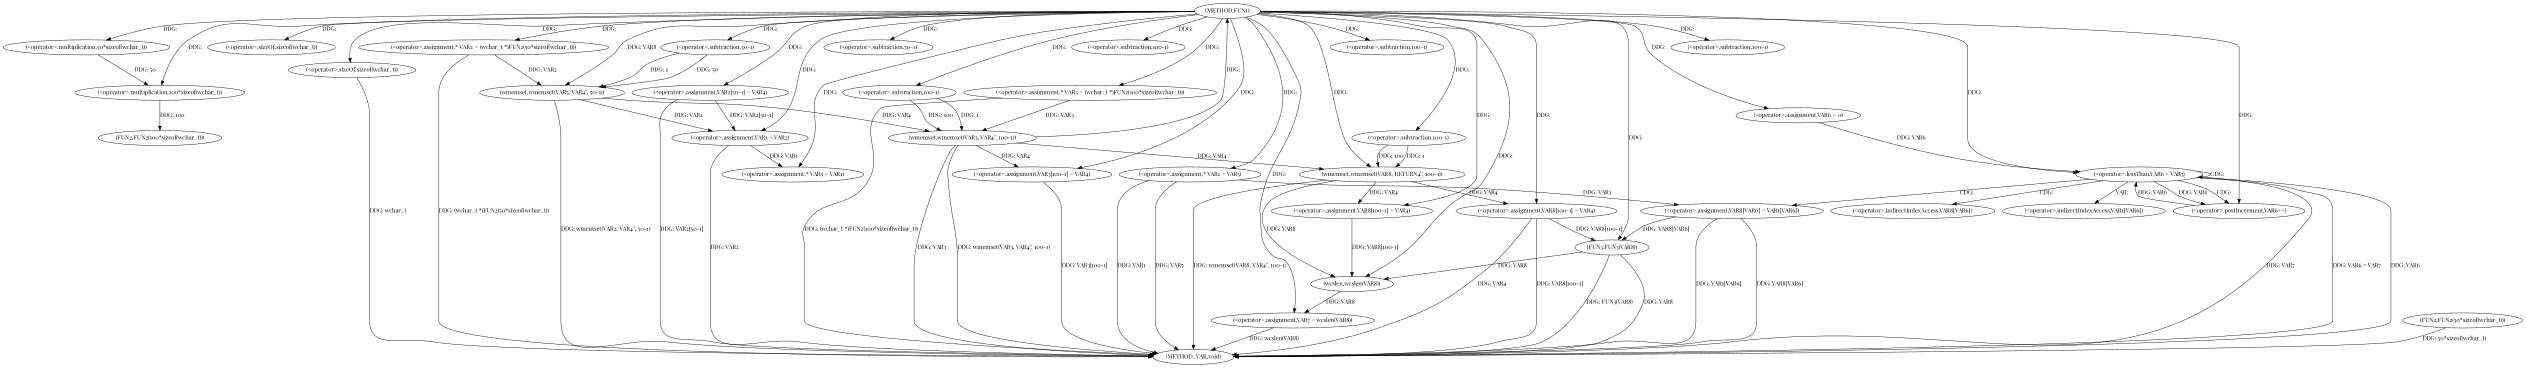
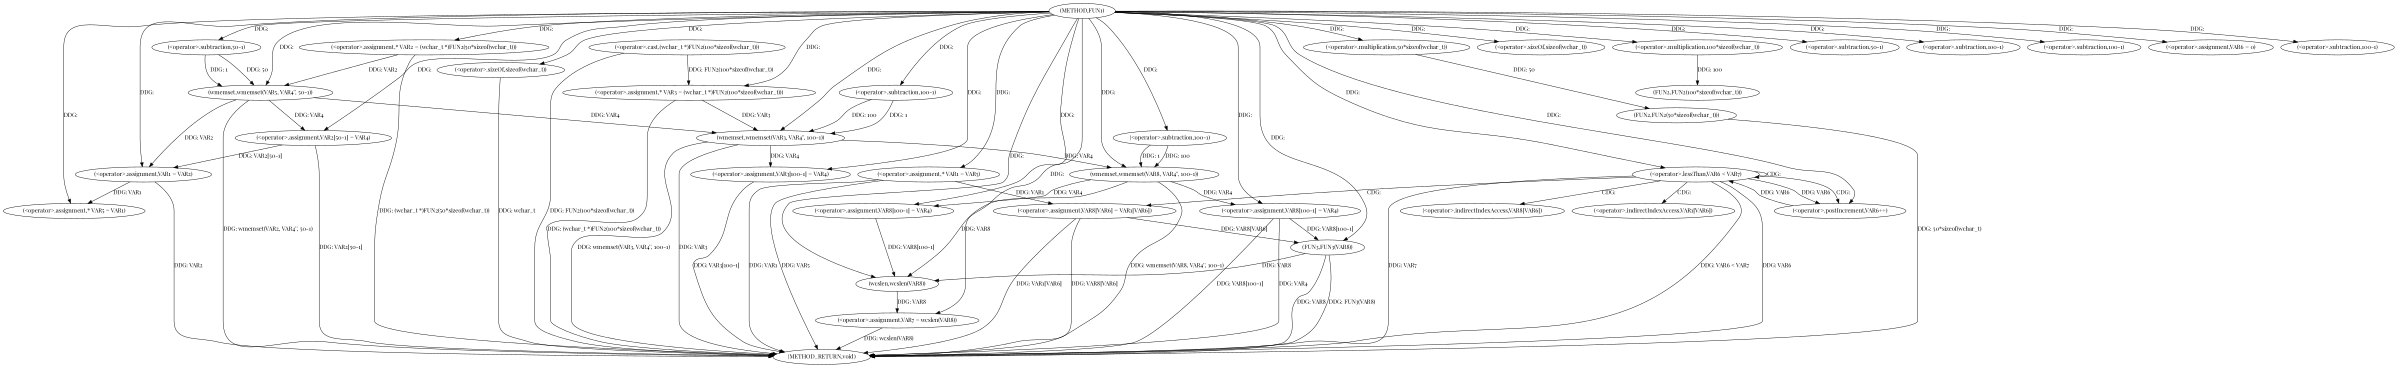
edge "(METHOD,FUN1)" -> "(wmemset,wmemset(VAR5, VAR4'', 50-1))": label "DDG: VAR8" -> "DDG: "
node "(<operator>.cast,(wchar_t *)FUN2(100*sizeof(wchar_t)))": added
edge "(<operator>.multiplication,50*sizeof(wchar_t))" -> "(<operator>.multiplication,100*sizeof(wchar_t))": now "(<operator>.multiplication,50*sizeof(wchar_t))" -> "(FUN2,FUN2(50*sizeof(wchar_t)))"
edge "(wmemset,wmemset(VAR5, VAR4'', 50-1))" -> "(<operator>.assignment,VAR2[50-1] = VAR4)": added, label "DDG: VAR4"
edge "(wmemset,wmemset(VAR3, VAR4'', 100-1))" -> "(METHOD,FUN1)": reversed
edge "(<operator>.assignment,VAR6 = 0)" -> "(<operator>.lessThan,VAR6 < VAR7)": removed, label "DDG: VAR6"
node "(wmemset,wmemset(VAR8, RETURN4'', 100-1))": label "(wmemset,wmemset(VAR8, RETURN4'', 100-1))" -> "(wmemset,wmemset(VAR8, VAR4'', 100-1))"
edge "(<operator>.lessThan,VAR6 < VAR7)" -> "(<operator>.indirectIndexAccess,VAR1[VAR6])": label "VAR: " -> "CDG: "
node "(METHOD_VAR,void)": label "(METHOD_VAR,void)" -> "(METHOD_RETURN,void)"
